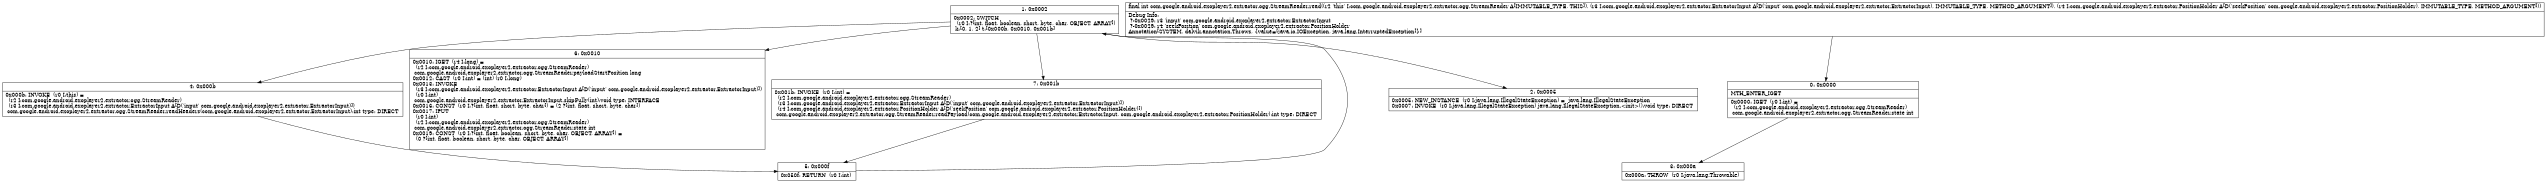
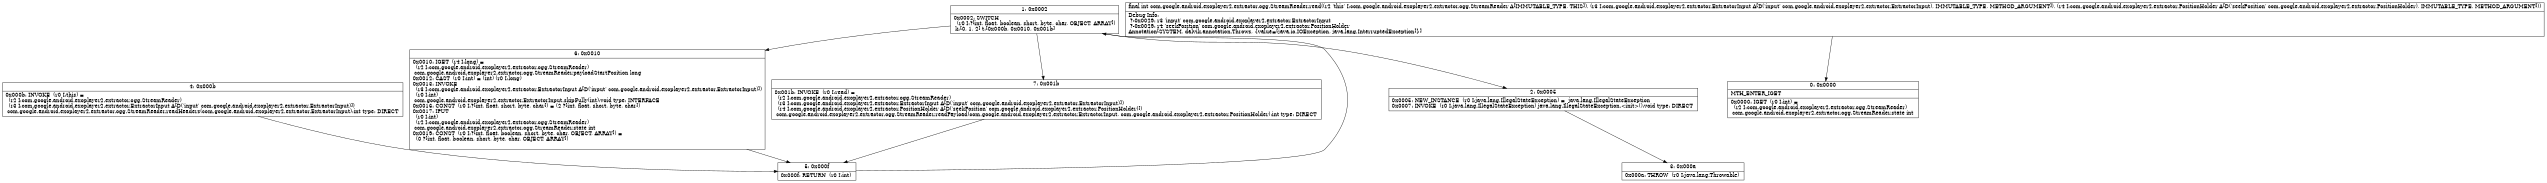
edge "1: 0x0002" -> "4: 0x000b": removed
node "7: 0x001b": text "0x001b: INVOKE  (r0 I:int) =" -> "0x001b: INVOKE  (r0 I:read) ="
edge "0: 0x0000" -> "3: 0x000a": now "2: 0x0005" -> "3: 0x000a"
edge "6: 0x0010" -> "5: 0x000f": added
node "5: 0x000f": text "0x050f: RETURN  (r0 I:int)" -> "0x000f: RETURN  (r0 I:int)"
